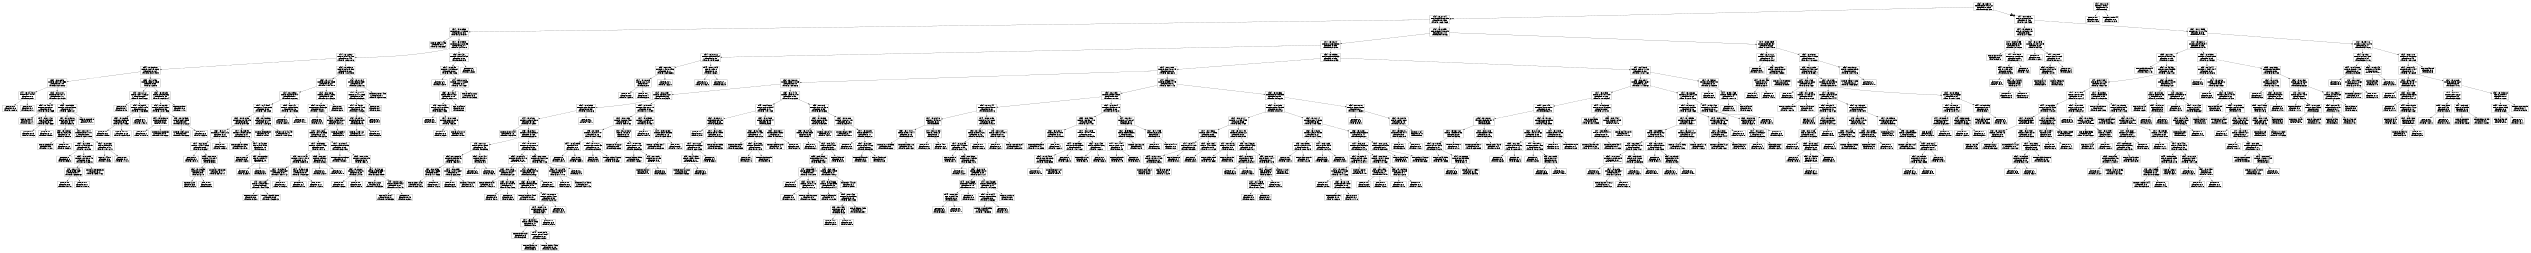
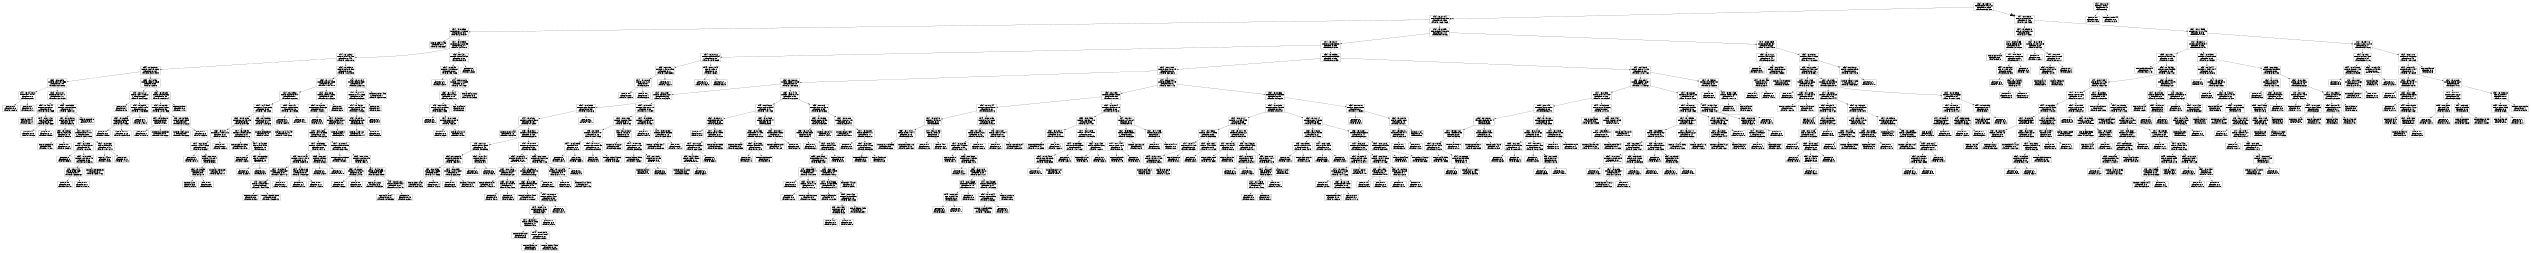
edge "X[3] <= 0.8043 mse = 5565.1875 samples = 4 value = 614.75" -> "X[7] <= 2.9584 mse = 22183.3469 samples = 7 value = 729.2857": reversed
node "mse = 16080.2222 samples = 3 value = 913.3333": removed
